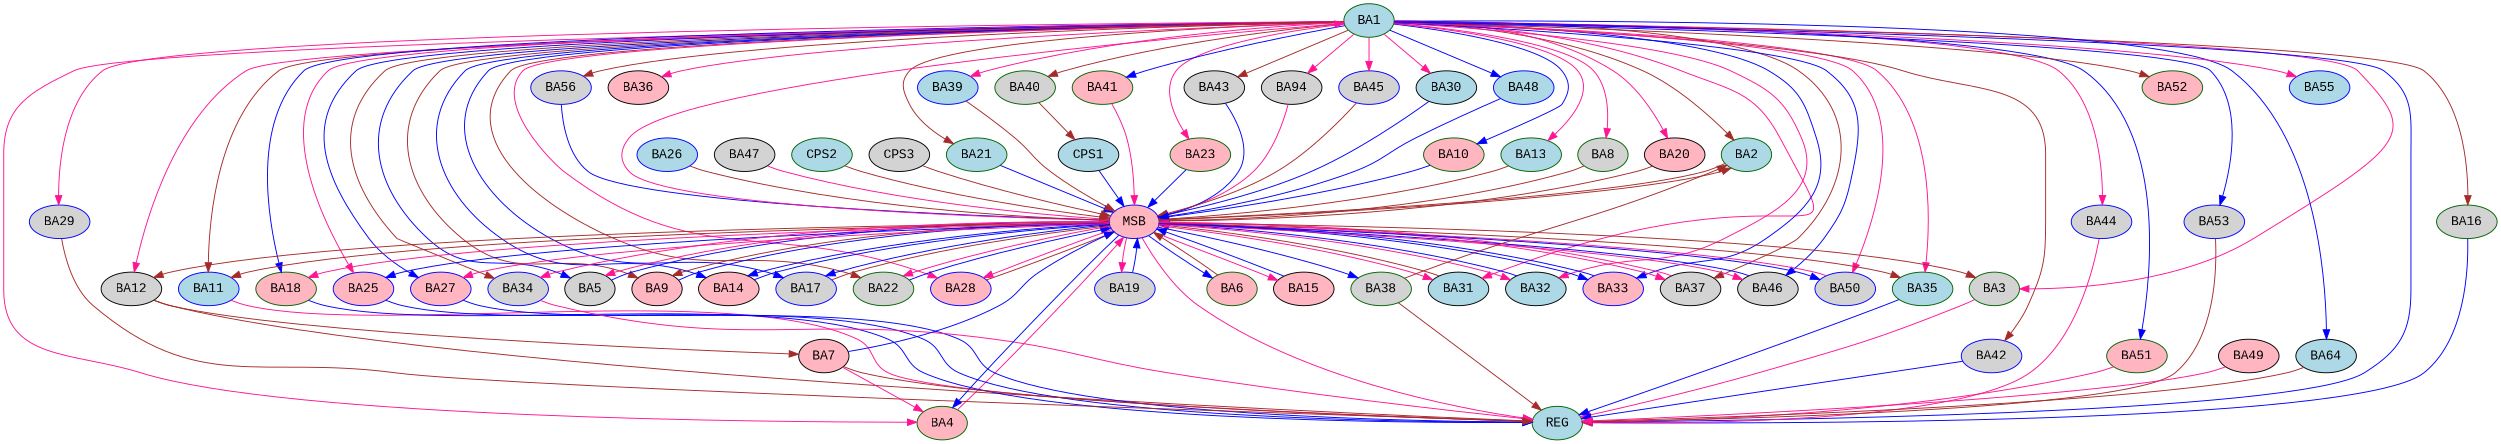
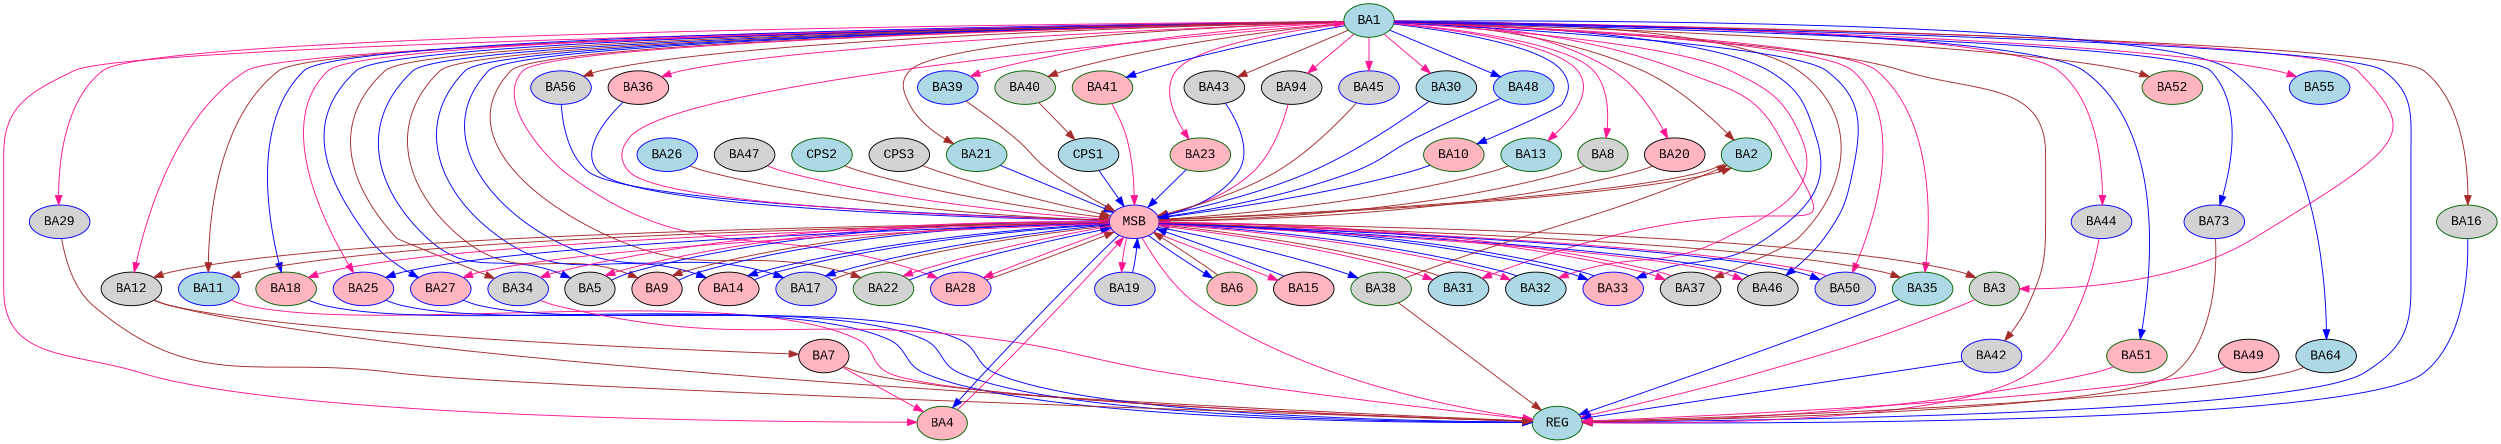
node "BA53": label "BA53" -> "BA73"
edge "BA7" -> "MSB": now "BA36" -> "MSB"
